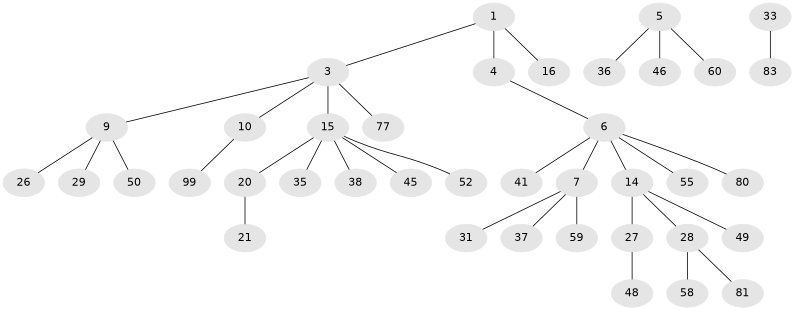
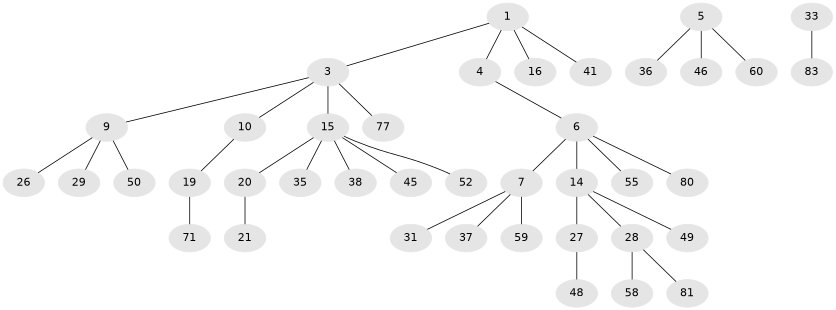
edge "6" -- "41": now "1" -- "41"
node "99": label "99" -> "19"
node "71": added
